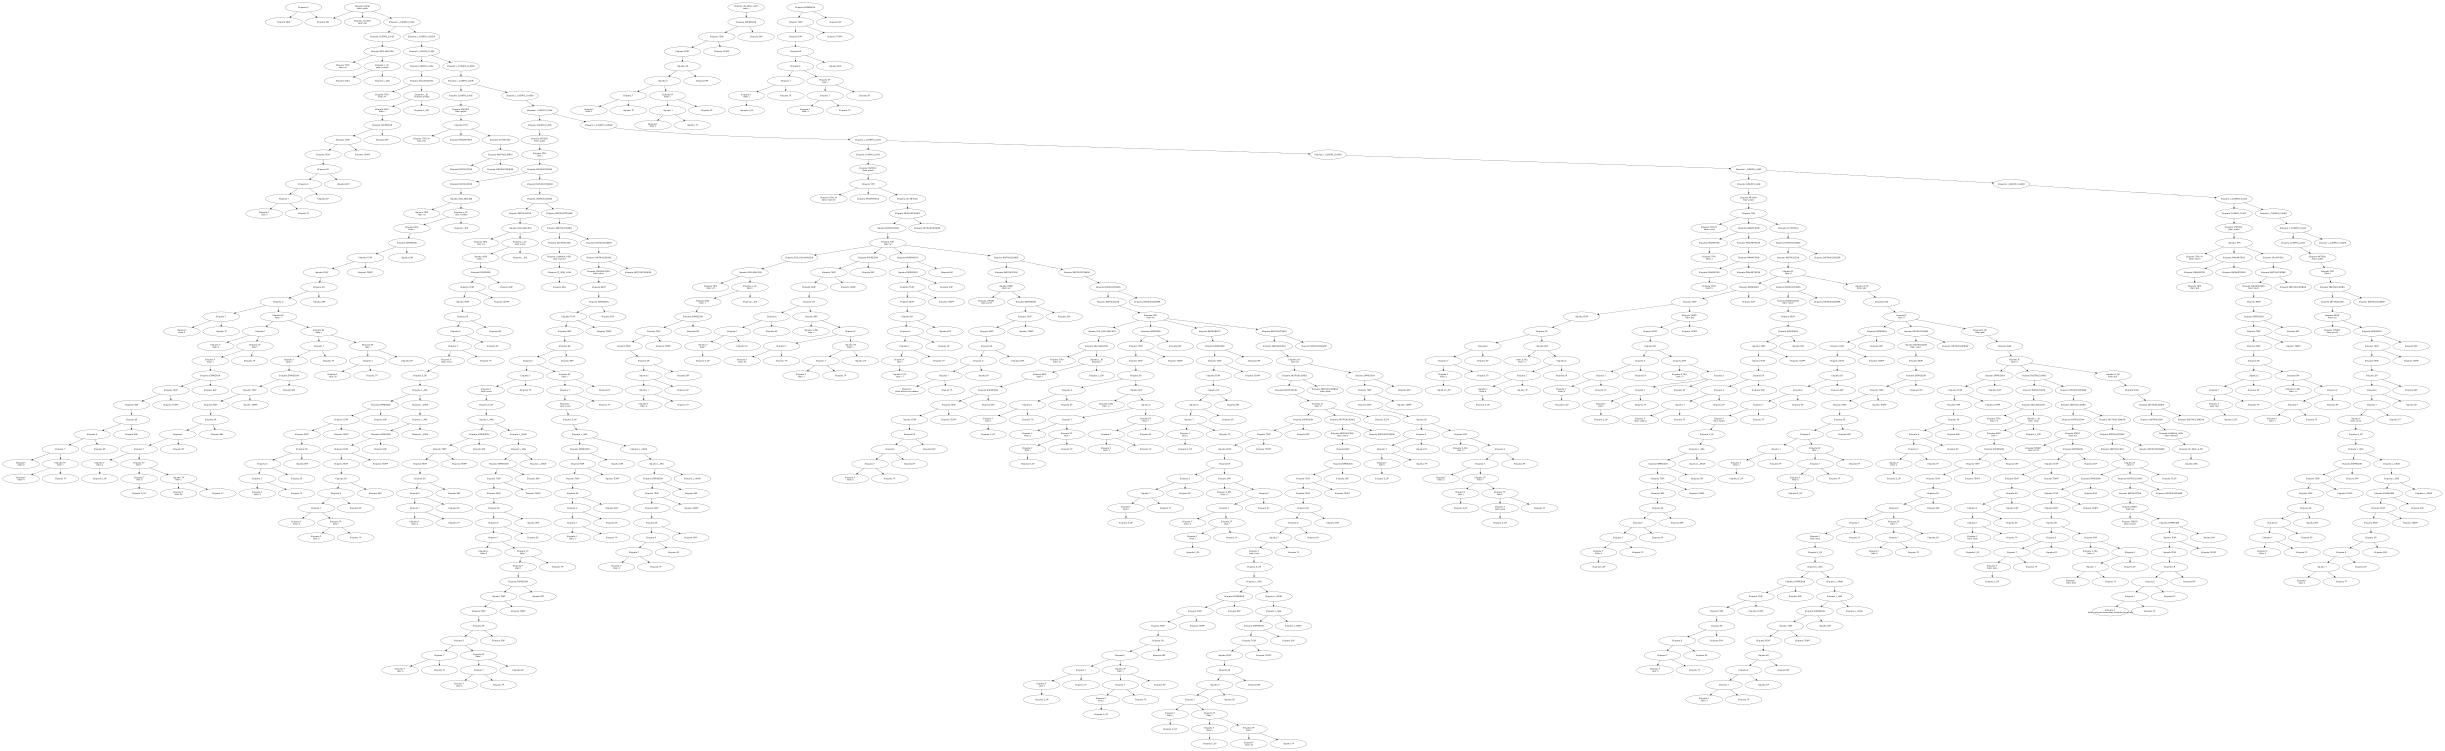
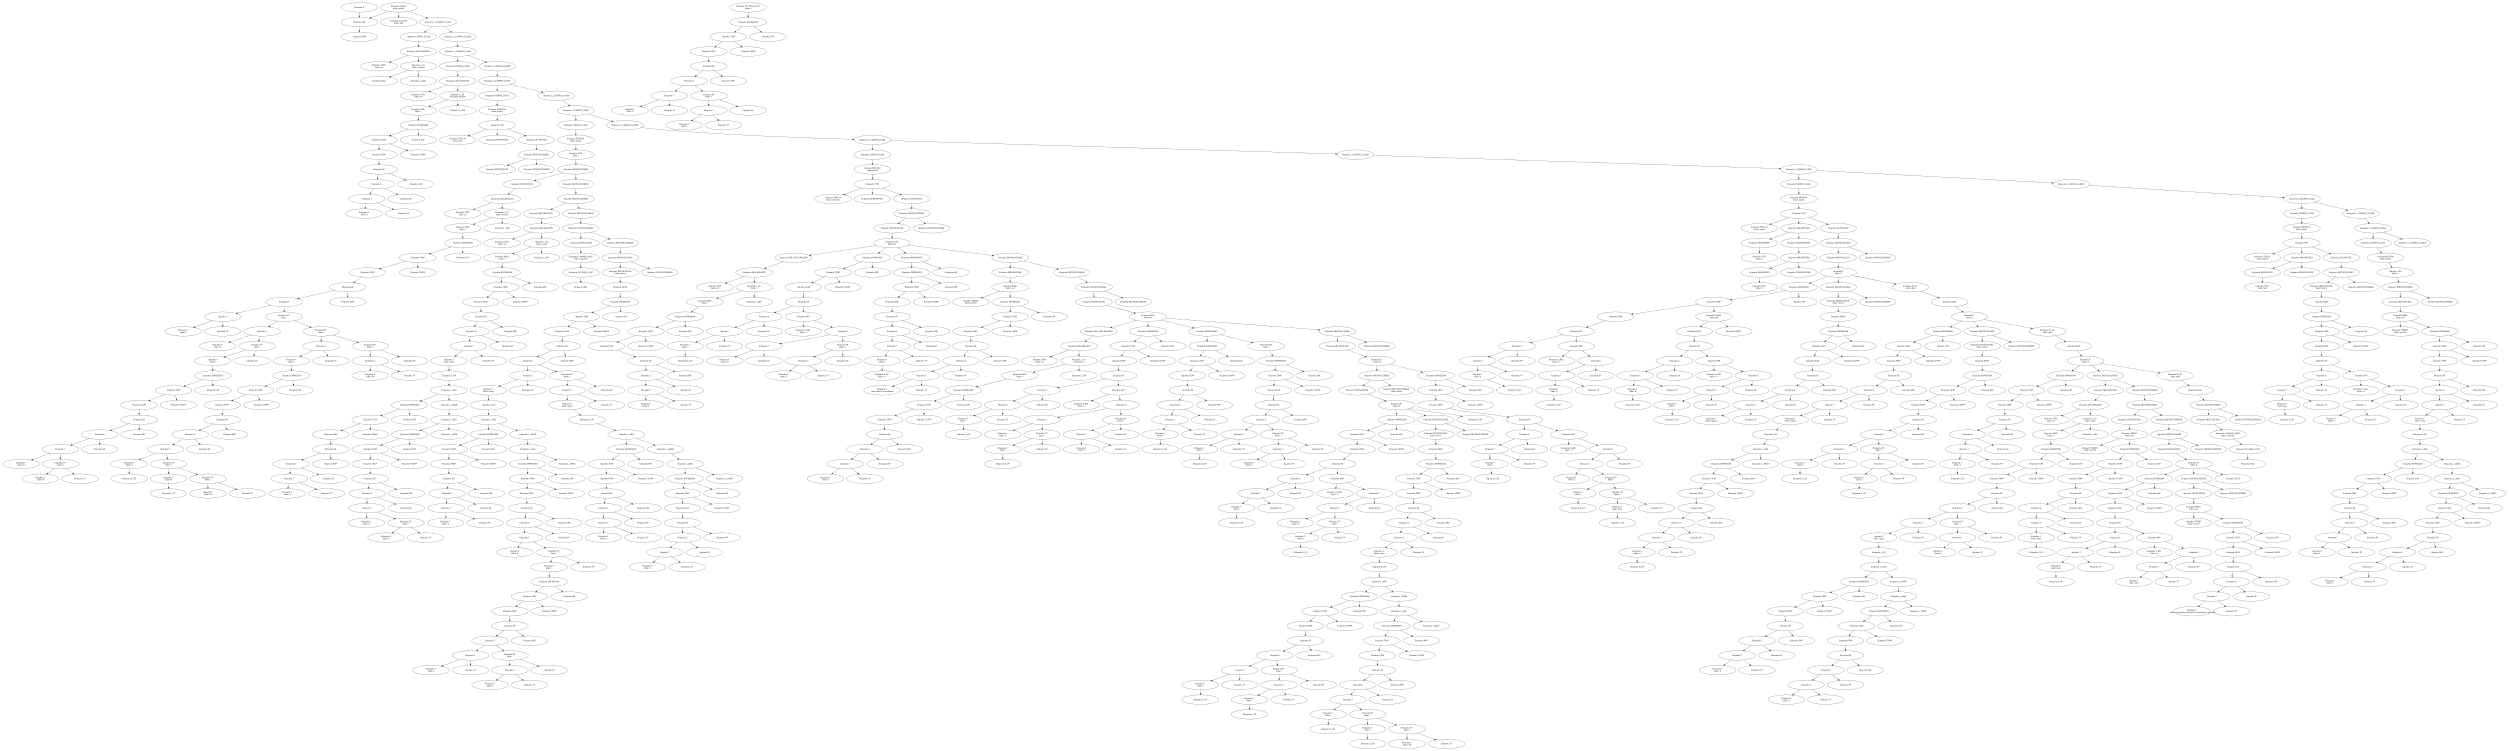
edge "Etiqueta: S" -> "Etiqueta: INIR": now "Etiqueta: INI" -> "Etiqueta: INIR"
node "Etiqueta: INC Valor: =": added
node "Valor: S_REL Valor: ==": label "Valor: S_REL Valor: ==" -> "Etiqueta: S_REL Valor: =="
